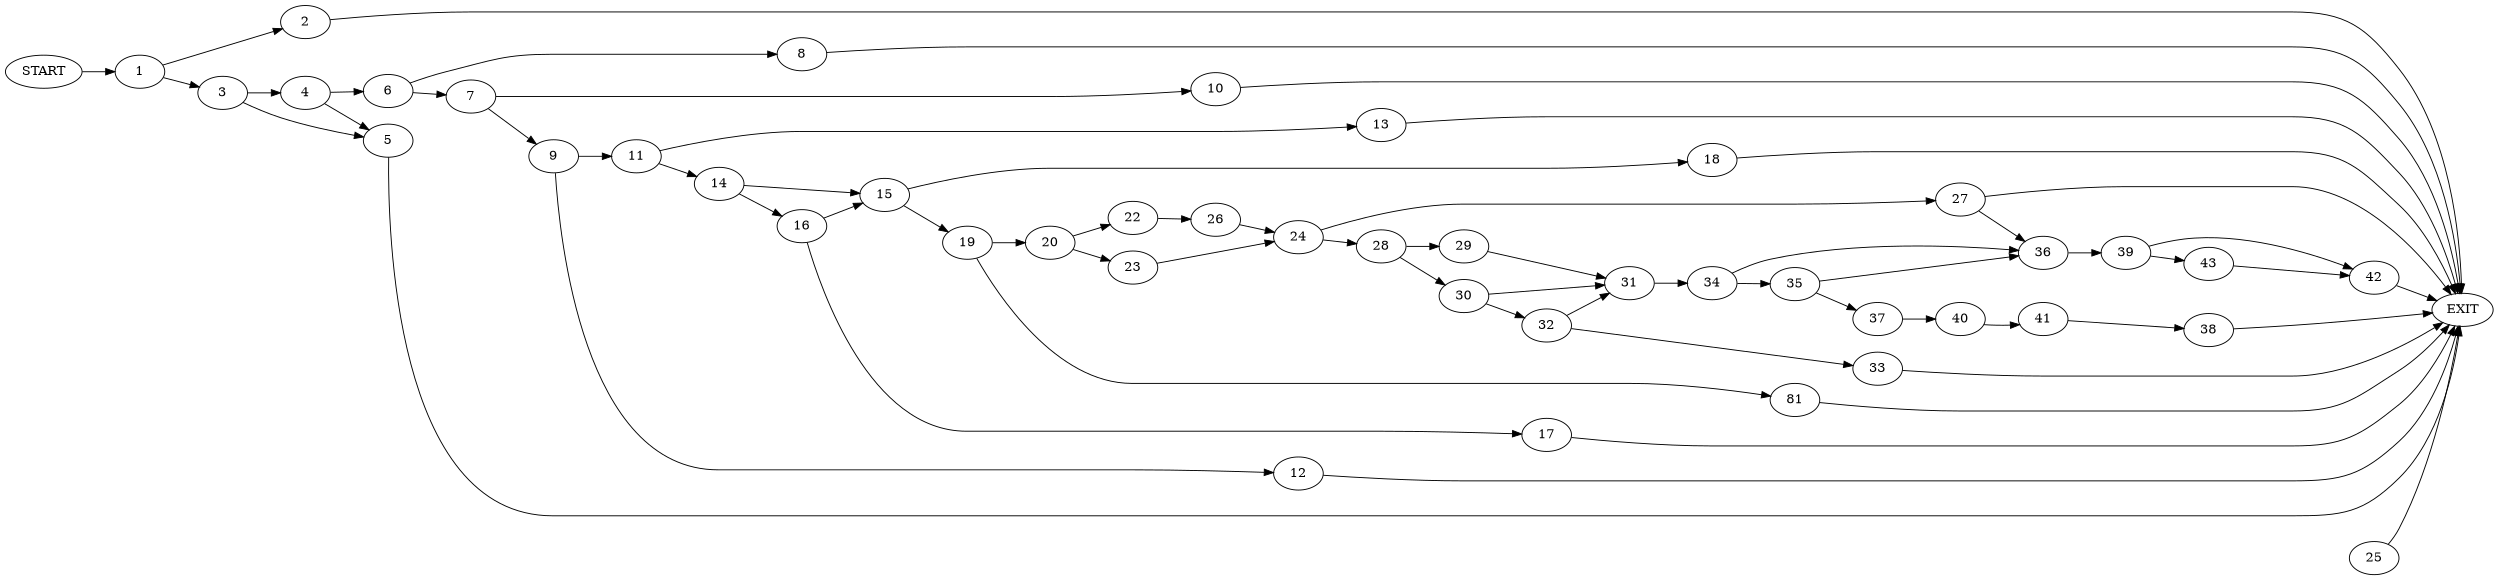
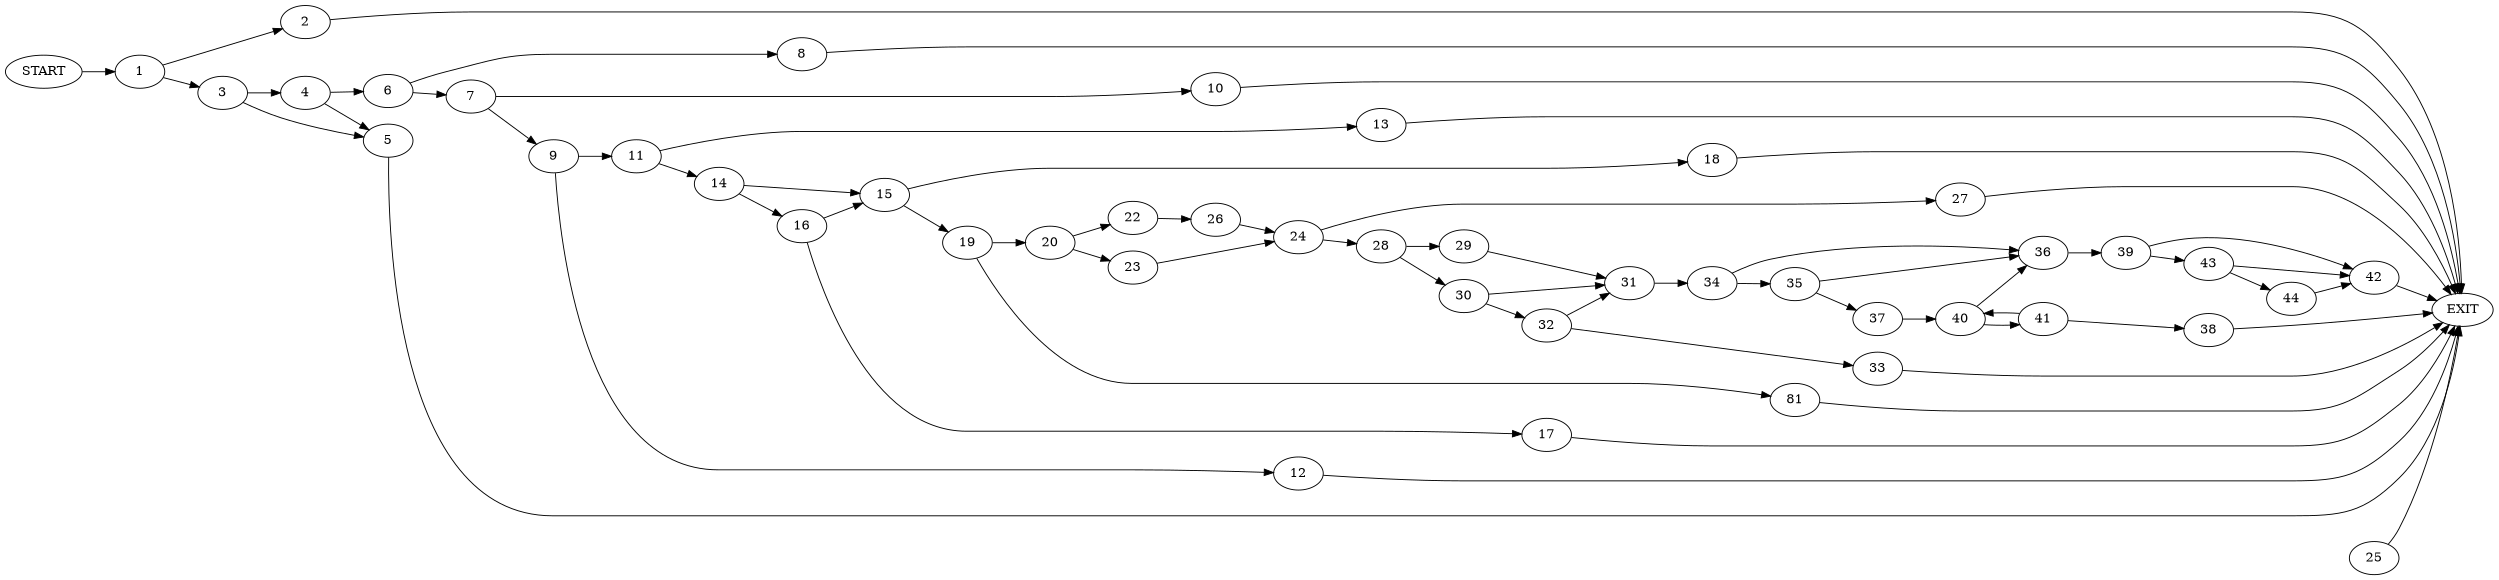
edge "27" -> "36": now "40" -> "36"
node "44": added
edge "41" -> "40": added
